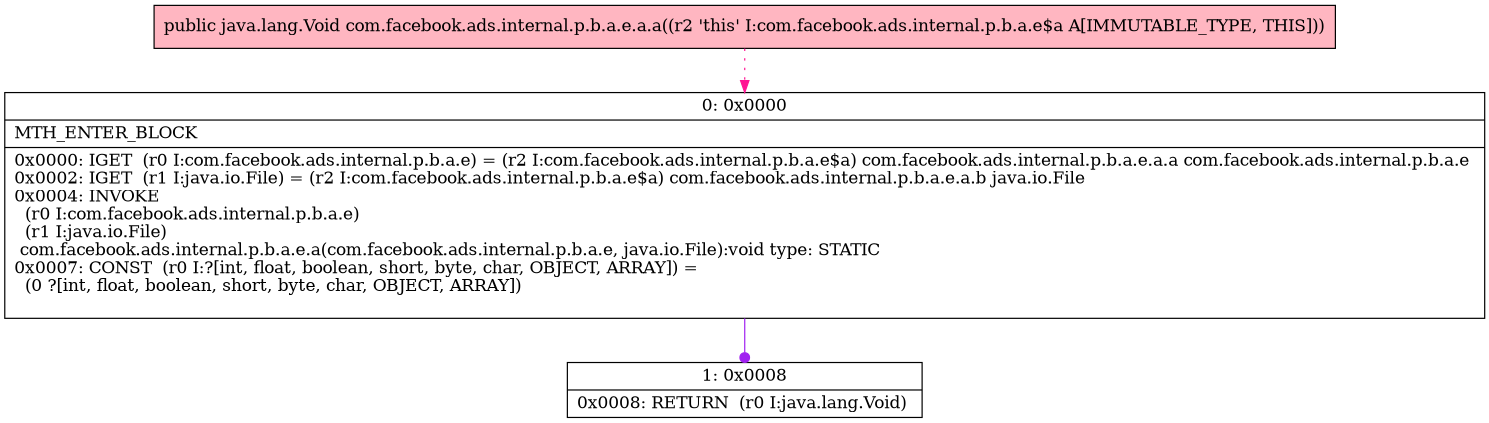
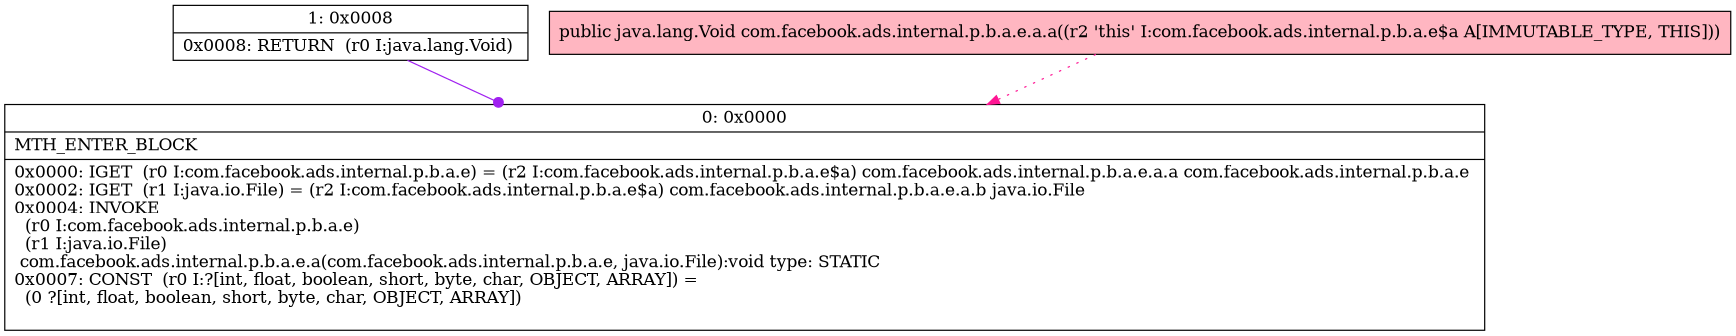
edge "0: 0x0000" -> "1: 0x0008": reversed
